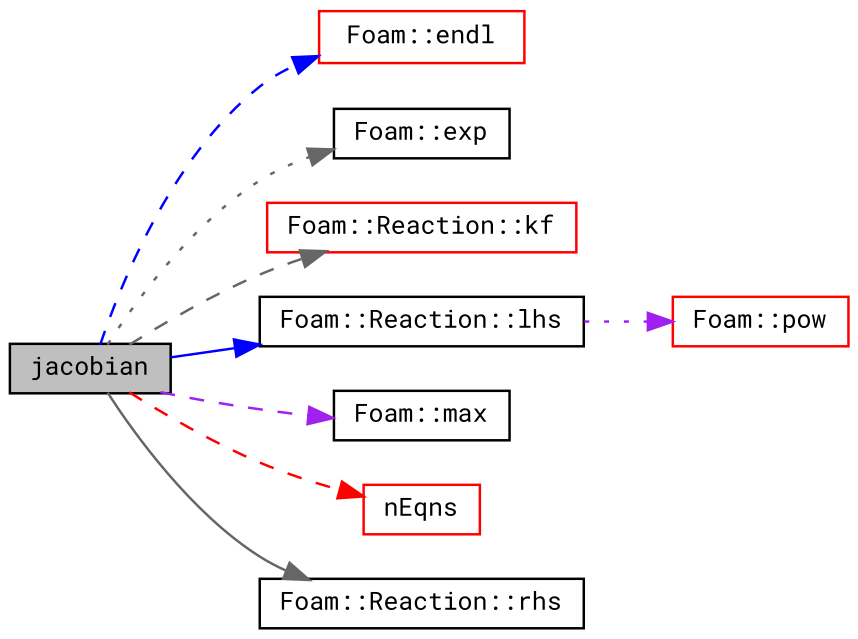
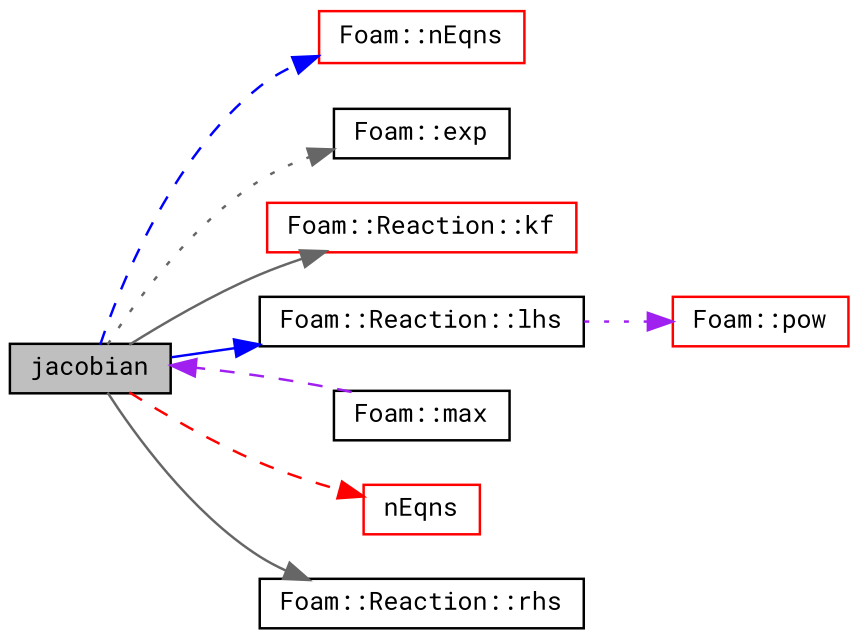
node "Foam::endl": label "Foam::endl" -> "Foam::nEqns"
edge "jacobian" -> "Foam::Reaction::kf": style dashed -> solid
edge "jacobian" -> "Foam::max": reversed
